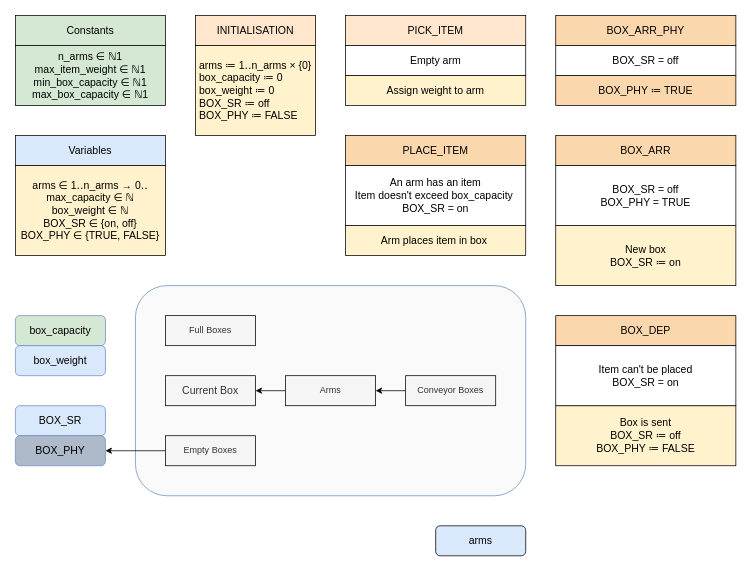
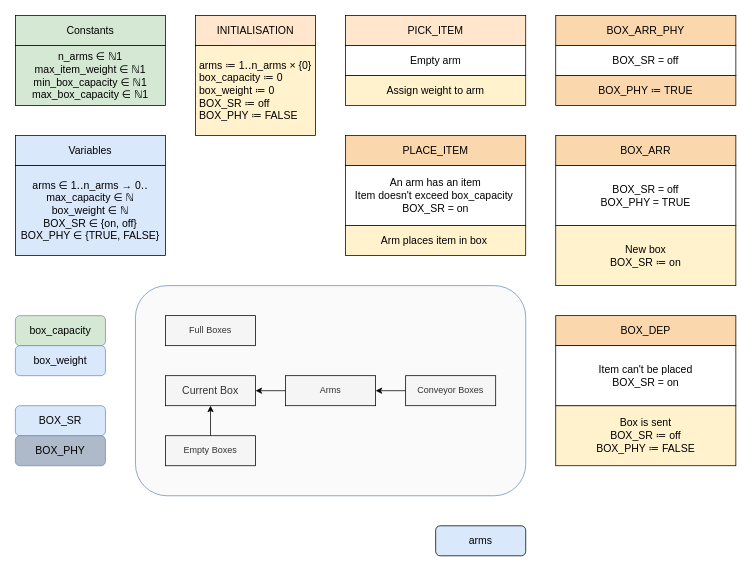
node "arms ∈ 1‥n_arms → 0‥max_capacity ∈ ℕ box_weight ∈ ℕ BOX_SR ∈ {on, off} BOX_PHY ∈ {TRUE, FALSE}": fillcolor #fff2cc -> #dae8fc
edge "Empty Boxes" -> "BOX_PHY": now "Empty Boxes" -> "Current Box"
